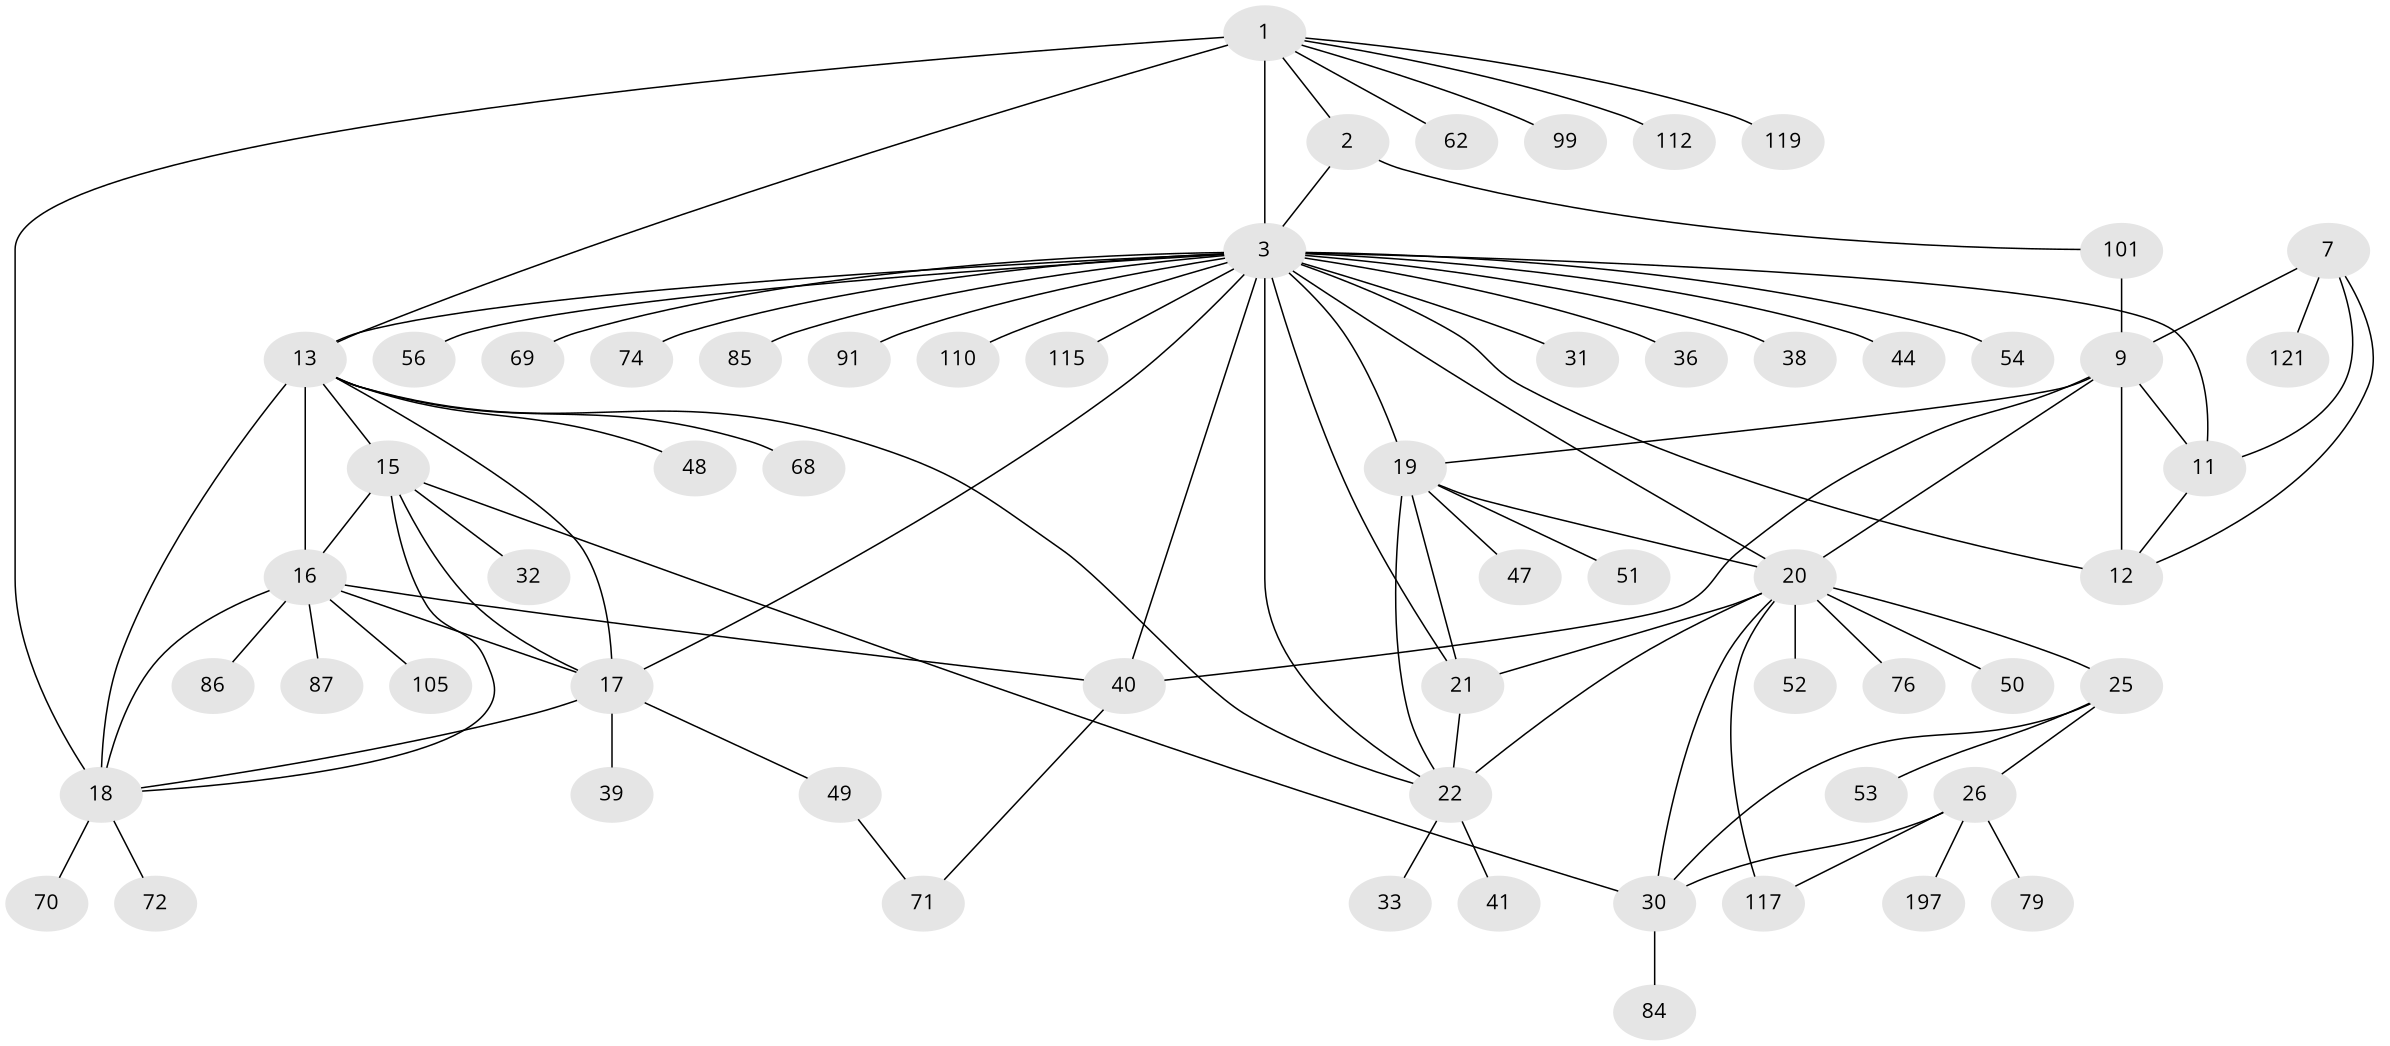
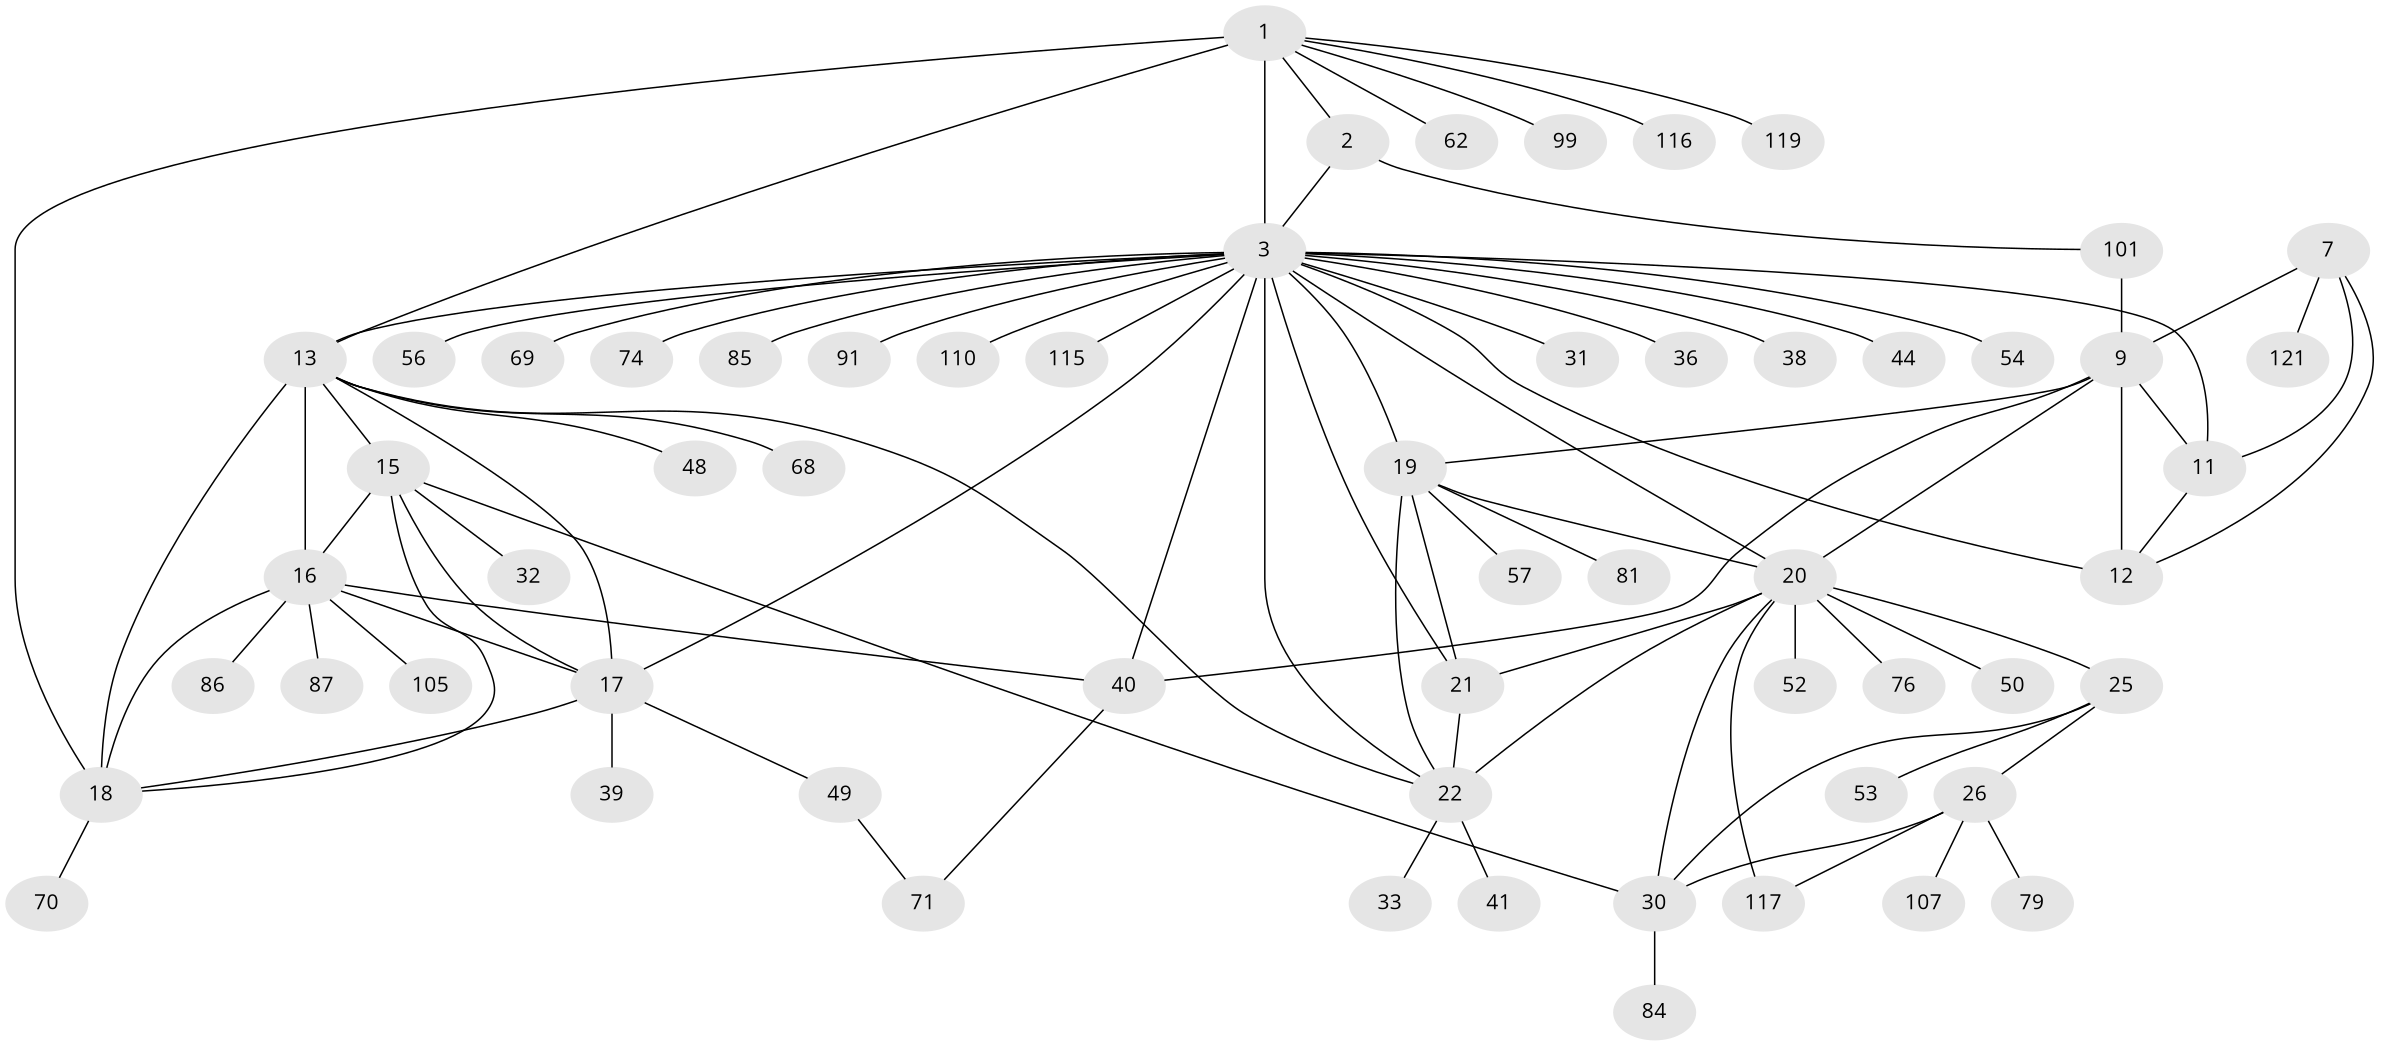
node "112": label "112" -> "116"
node "47": label "47" -> "57"
node "51": label "51" -> "81"
node "72": removed
node "197": label "197" -> "107"
